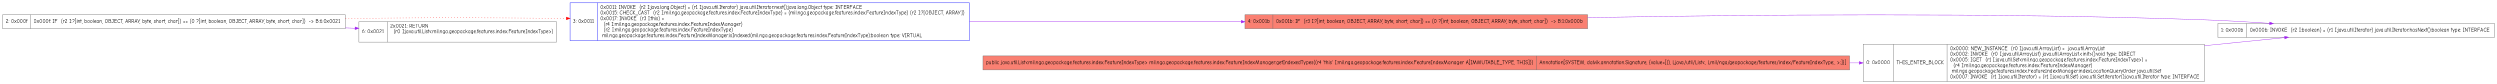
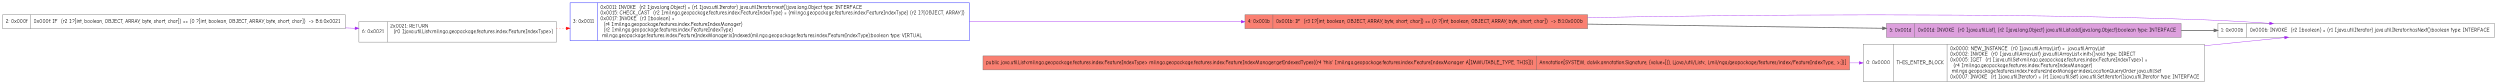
edge "2: 0x000f" -> "3: 0x0011": now "6: 0x0021" -> "3: 0x0011"
node "3: 0x0011": text "0x0017: INVOKE  (r3 I:this) =" -> "0x0017: INVOKE  (r3 I:boolean) ="
node "5: 0x001d": added
